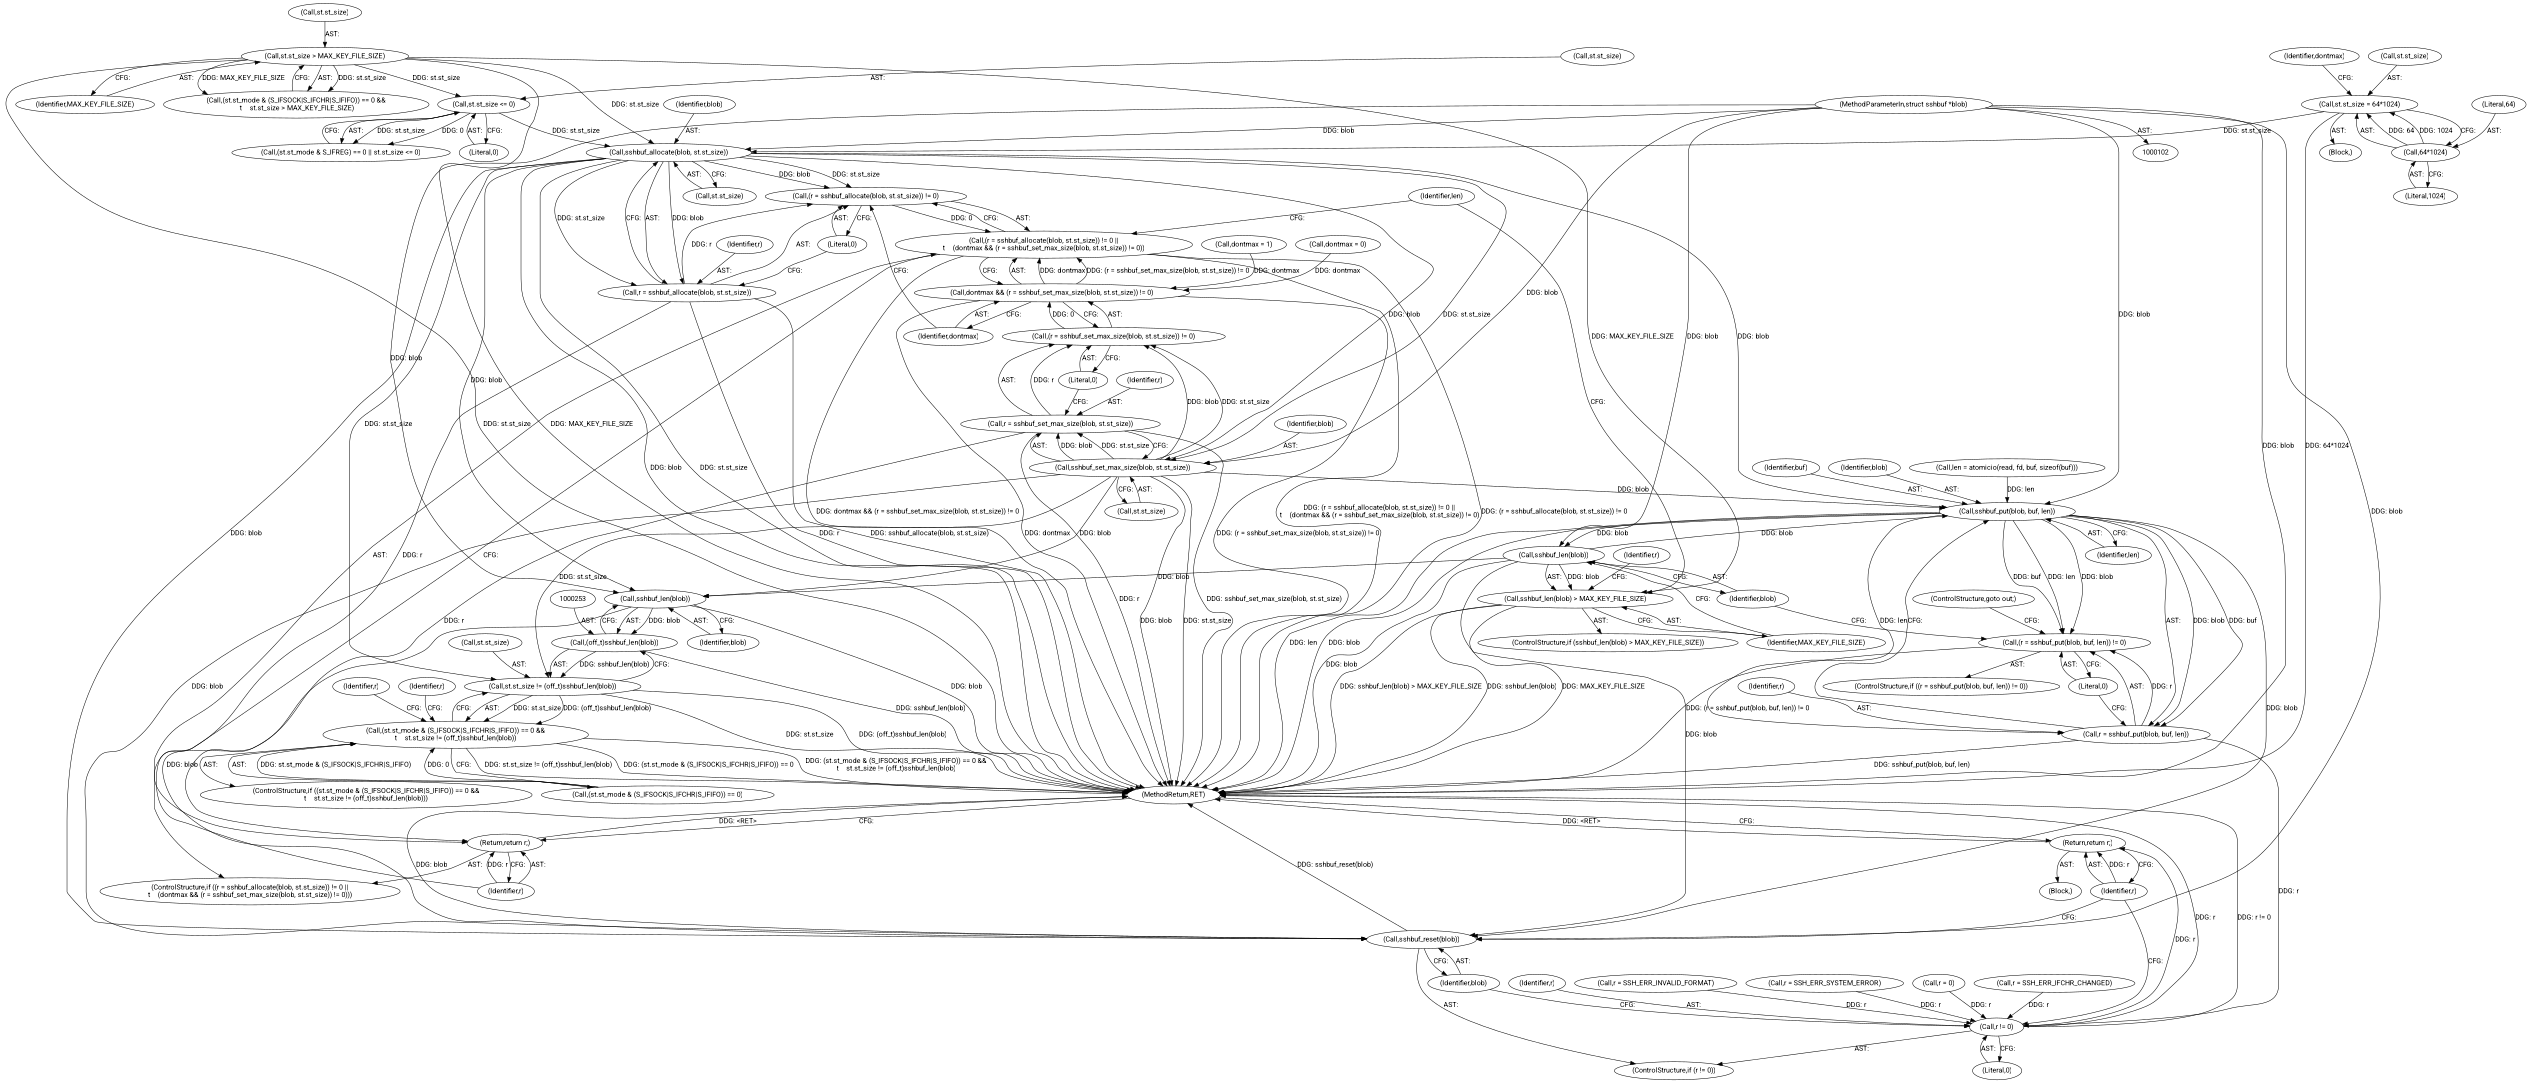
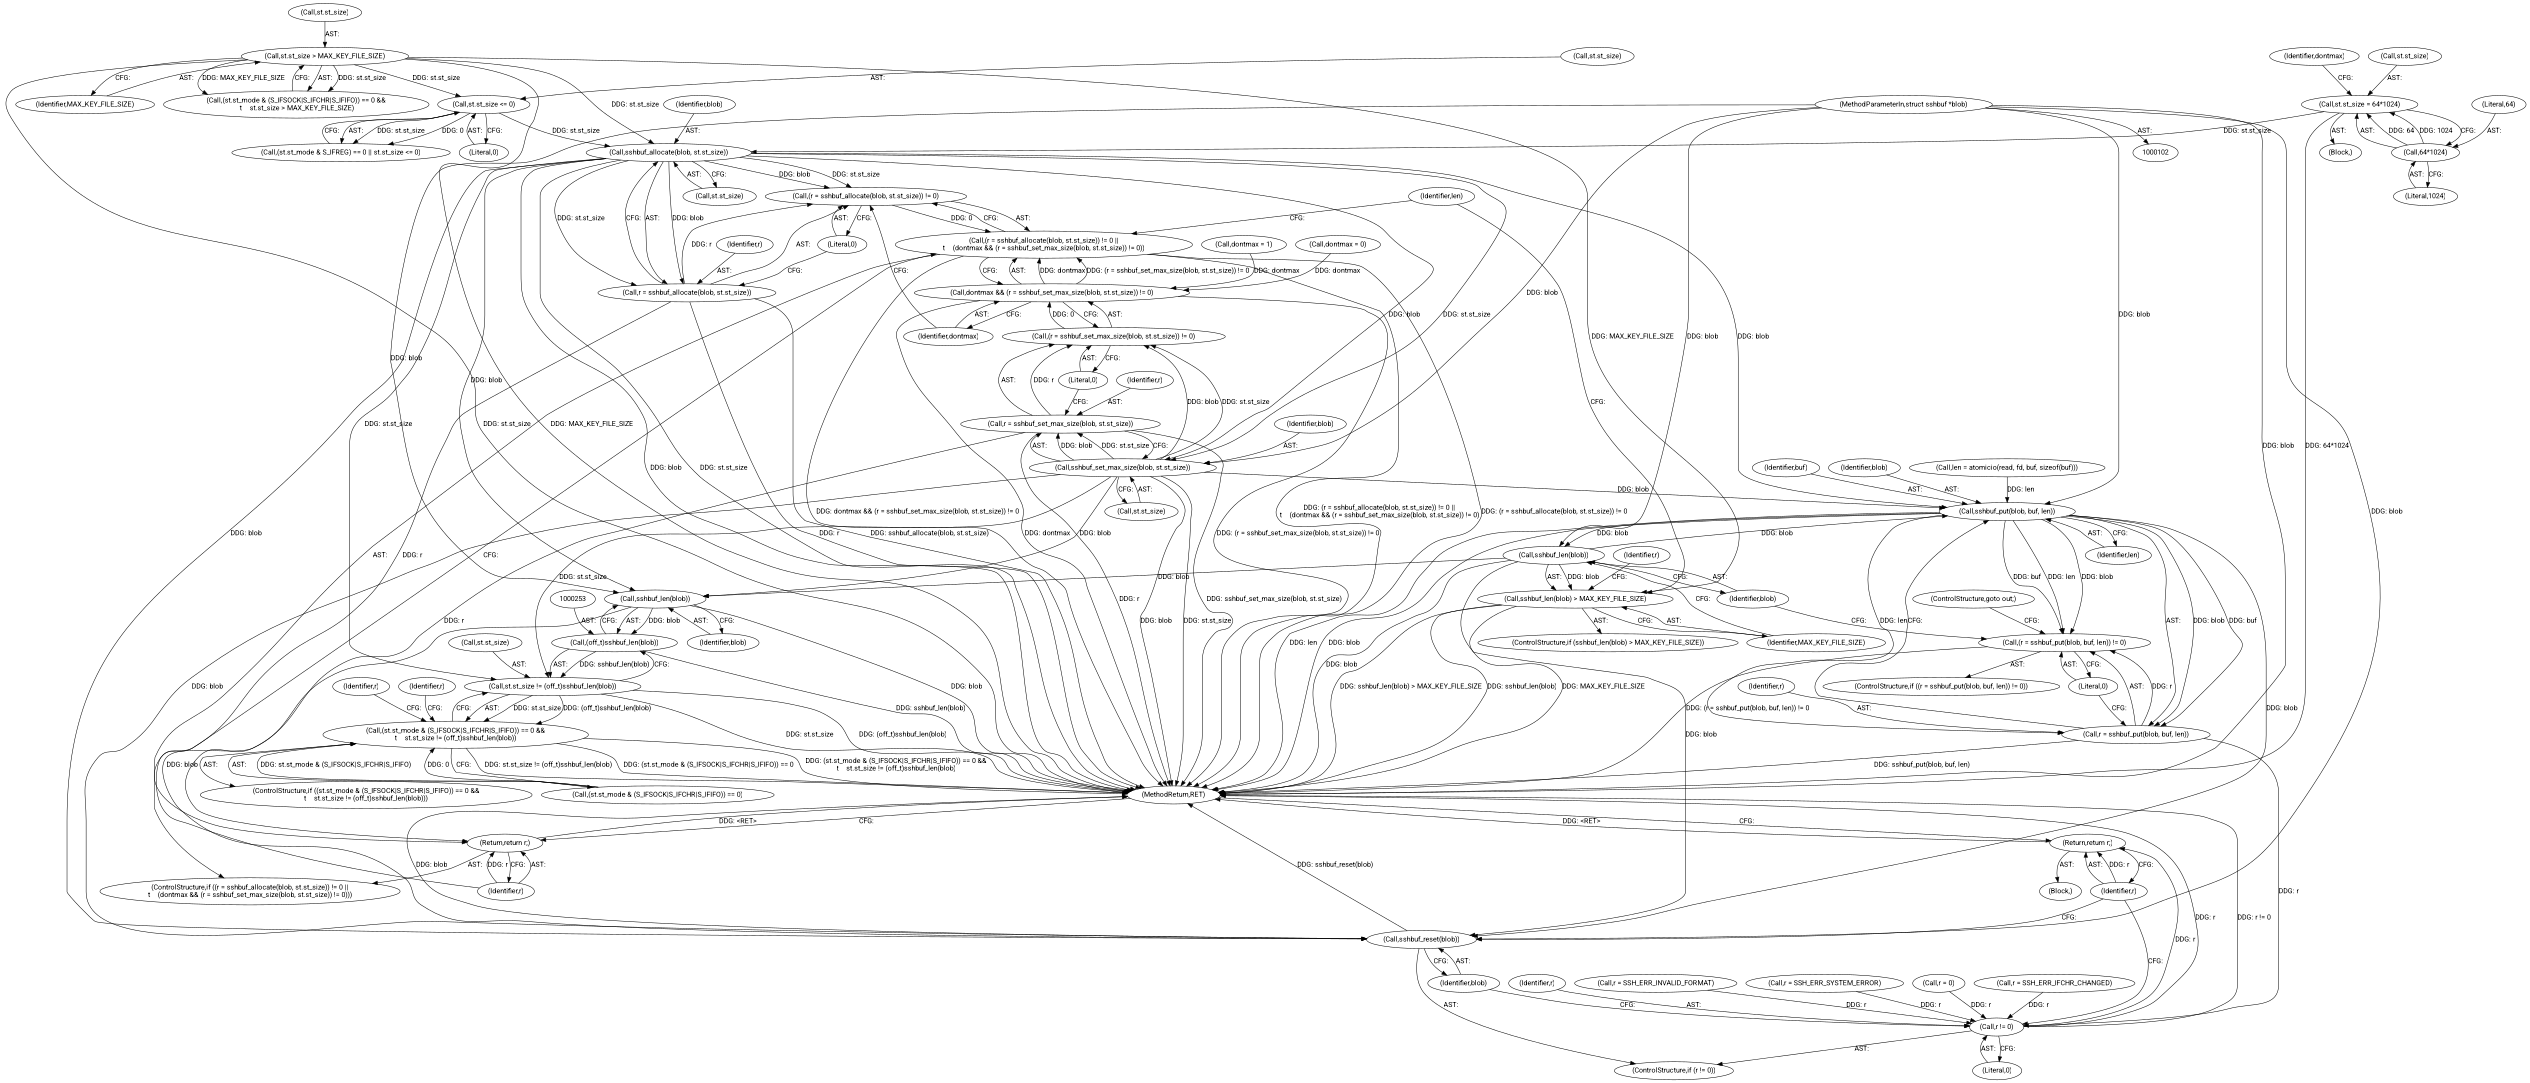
edge "(MethodParameterIn,struct sshbuf *blob)" -> "(Call,sshbuf_allocate(blob, st.st_size))": removed, label "DDG: blob"
